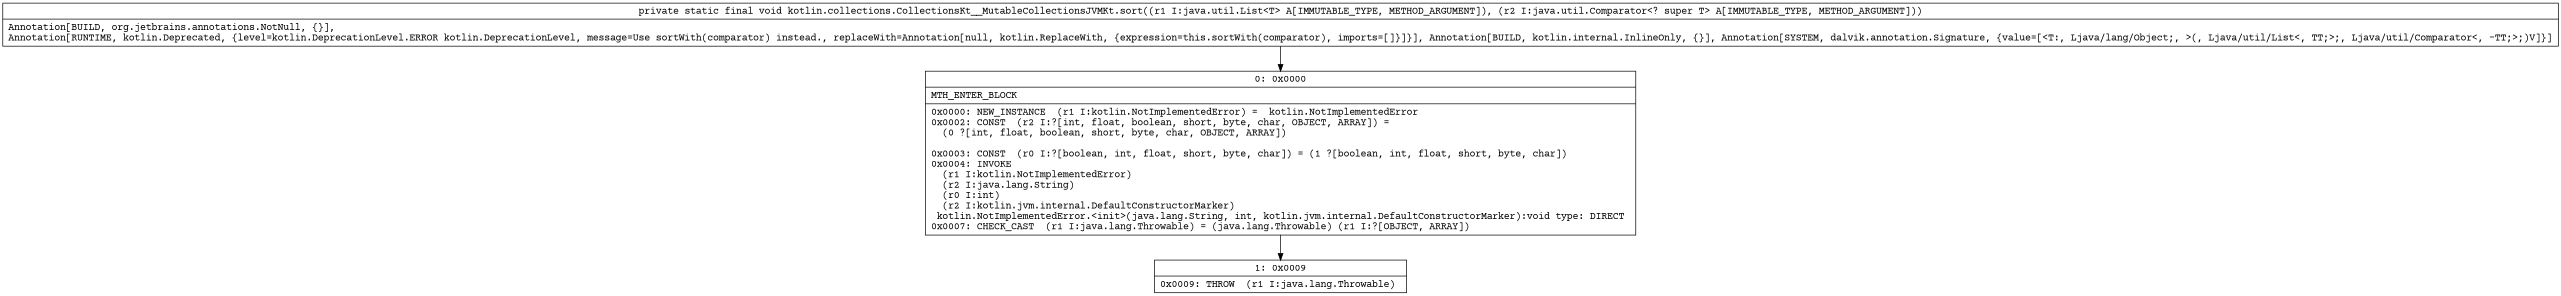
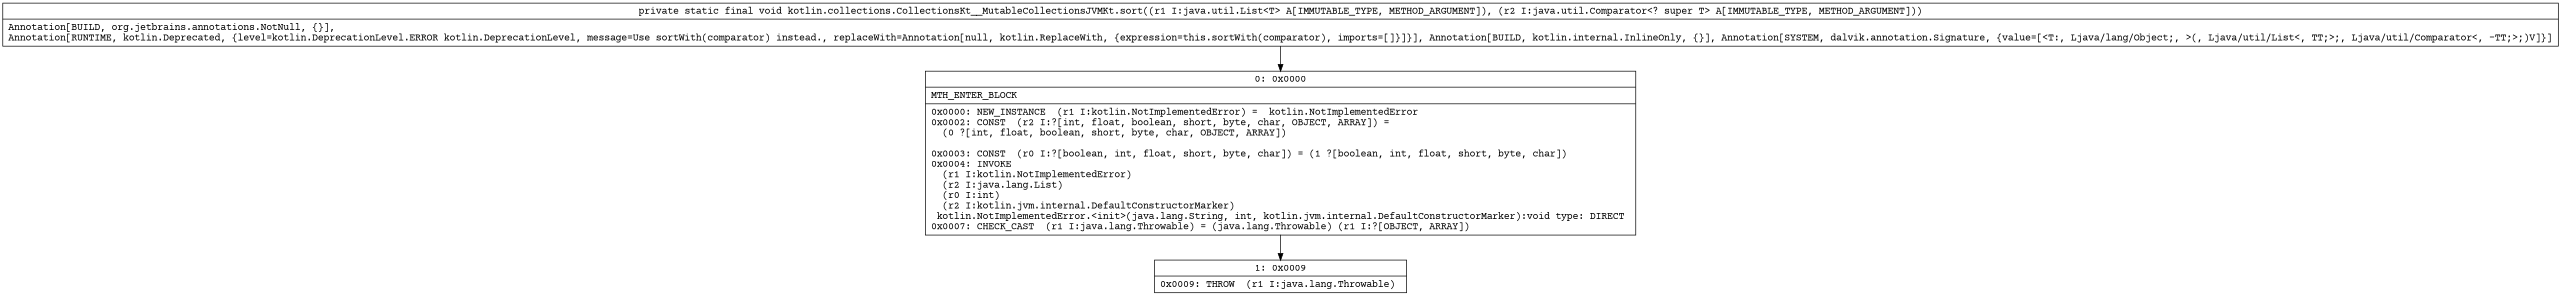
node "0: 0x0000": text "(r2 I:java.lang.String)" -> "(r2 I:java.lang.List)"
